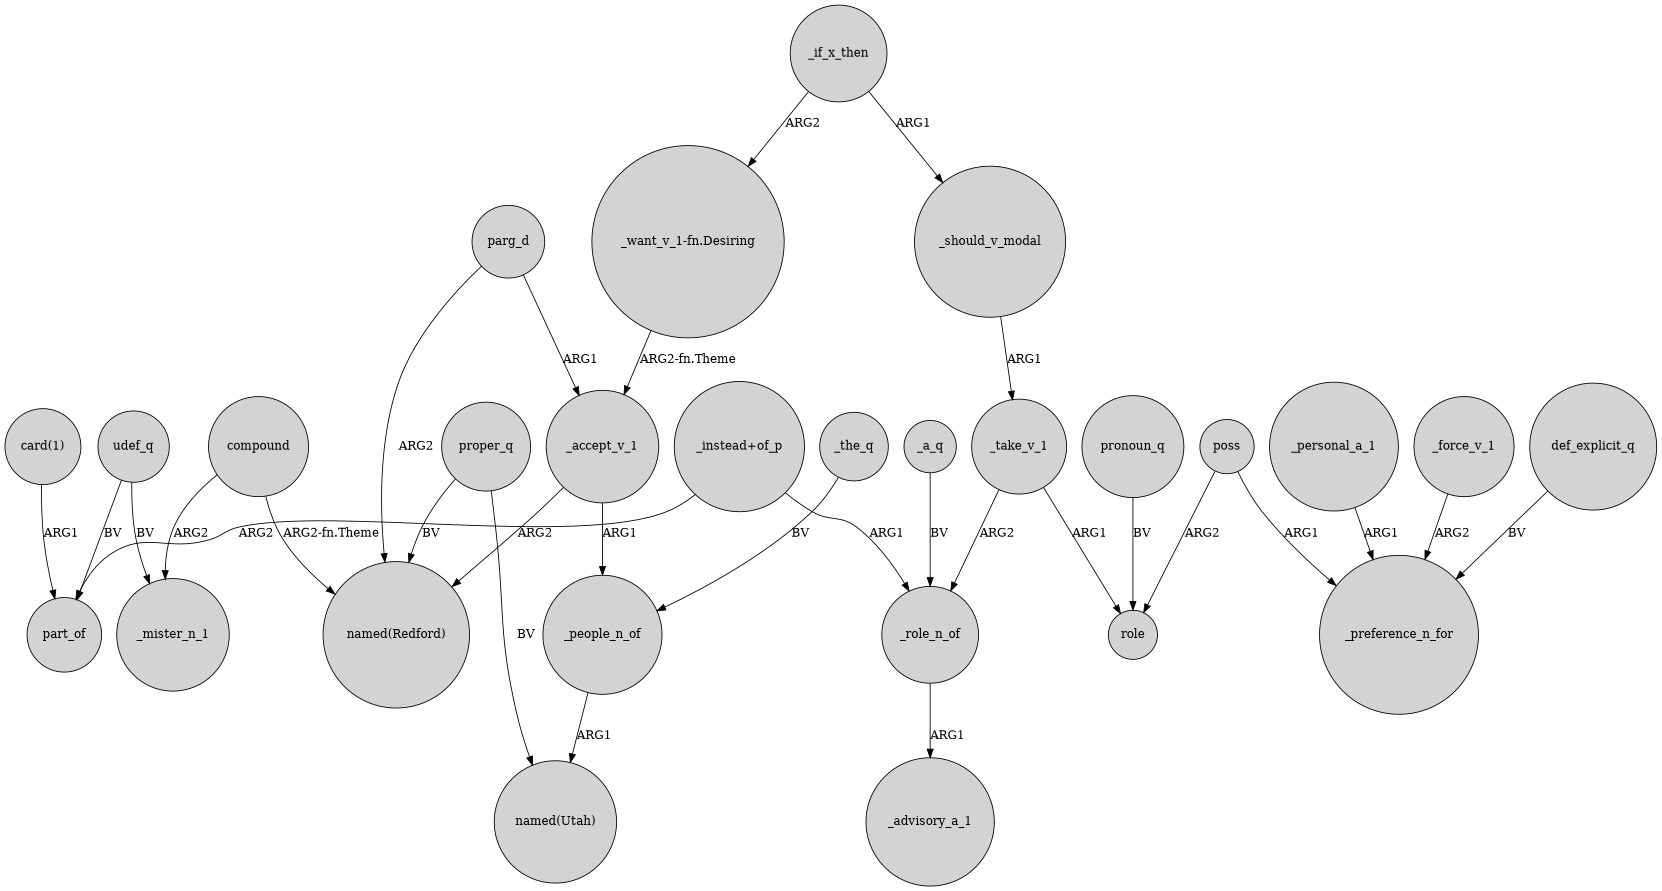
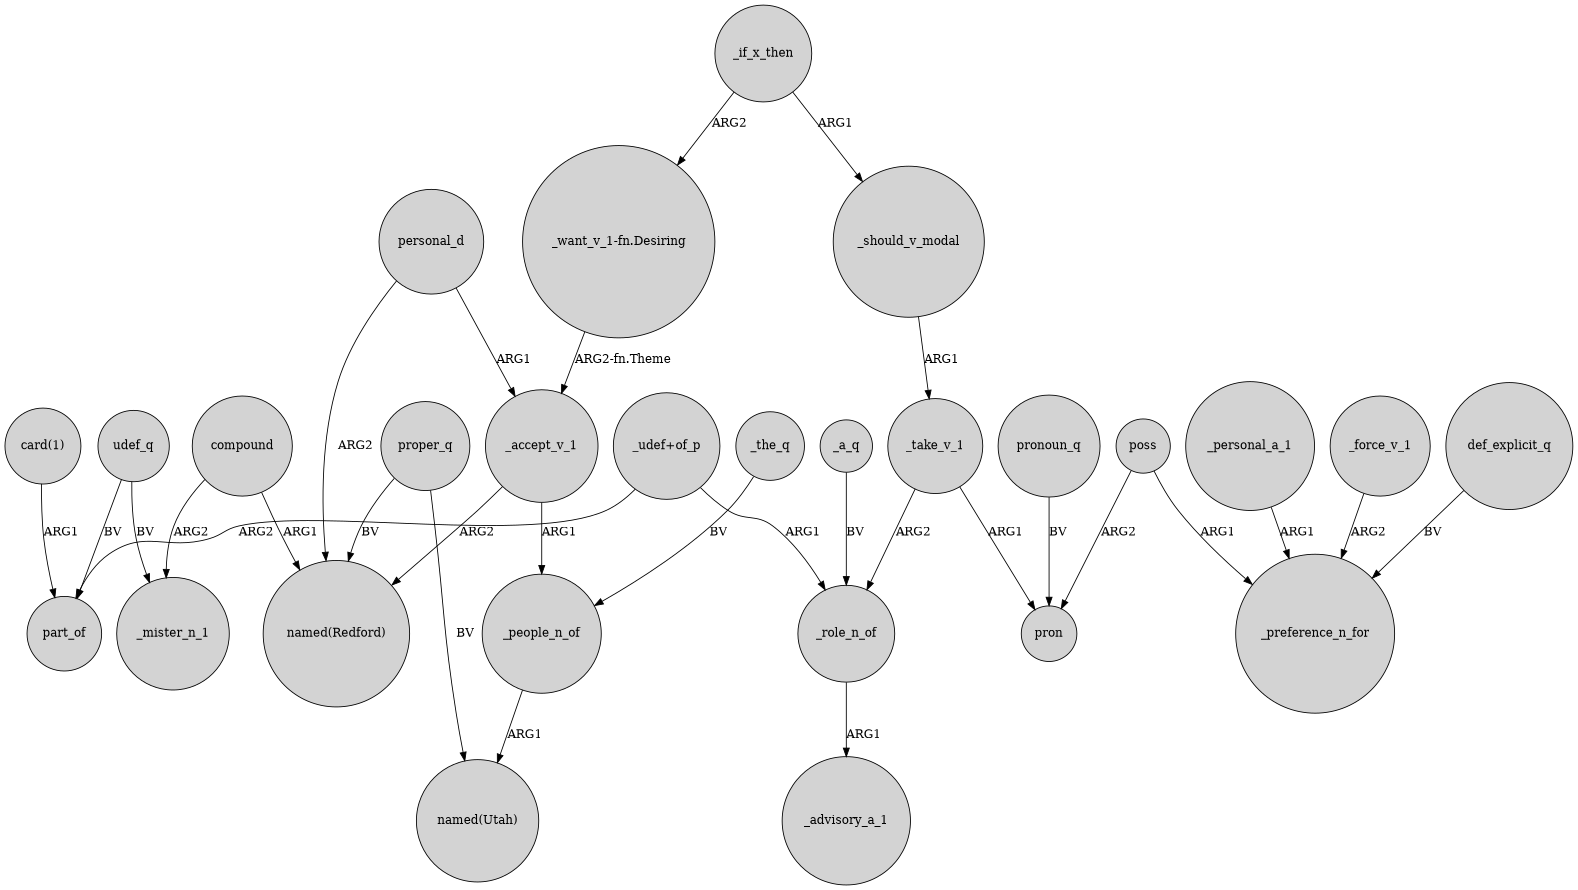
node "parg_d": label "parg_d" -> "personal_d"
node "_instead+of_p": label "_instead+of_p" -> "_udef+of_p"
edge "compound" -> "named(Redford)": label "ARG2-fn.Theme" -> "ARG1"
node "role": label "role" -> "pron"
